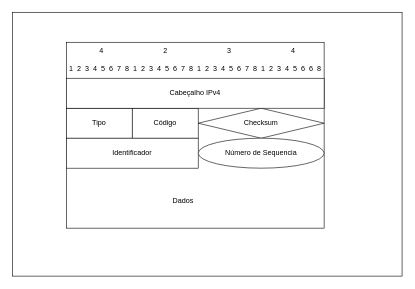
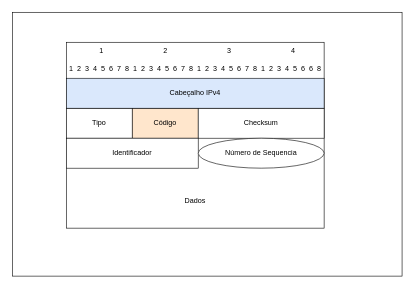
node "4 2 3 4": label "4 2 3 4" -> "1 2 3 4"
node "Cabeçalho IPv4": fillcolor #ffffff -> #dae8fc
node "Código": fillcolor #ffffff -> #ffe6cc
node "Checksum": shape diamond -> rectangle
node "Dados": moved (183, 201) -> (195, 201)
